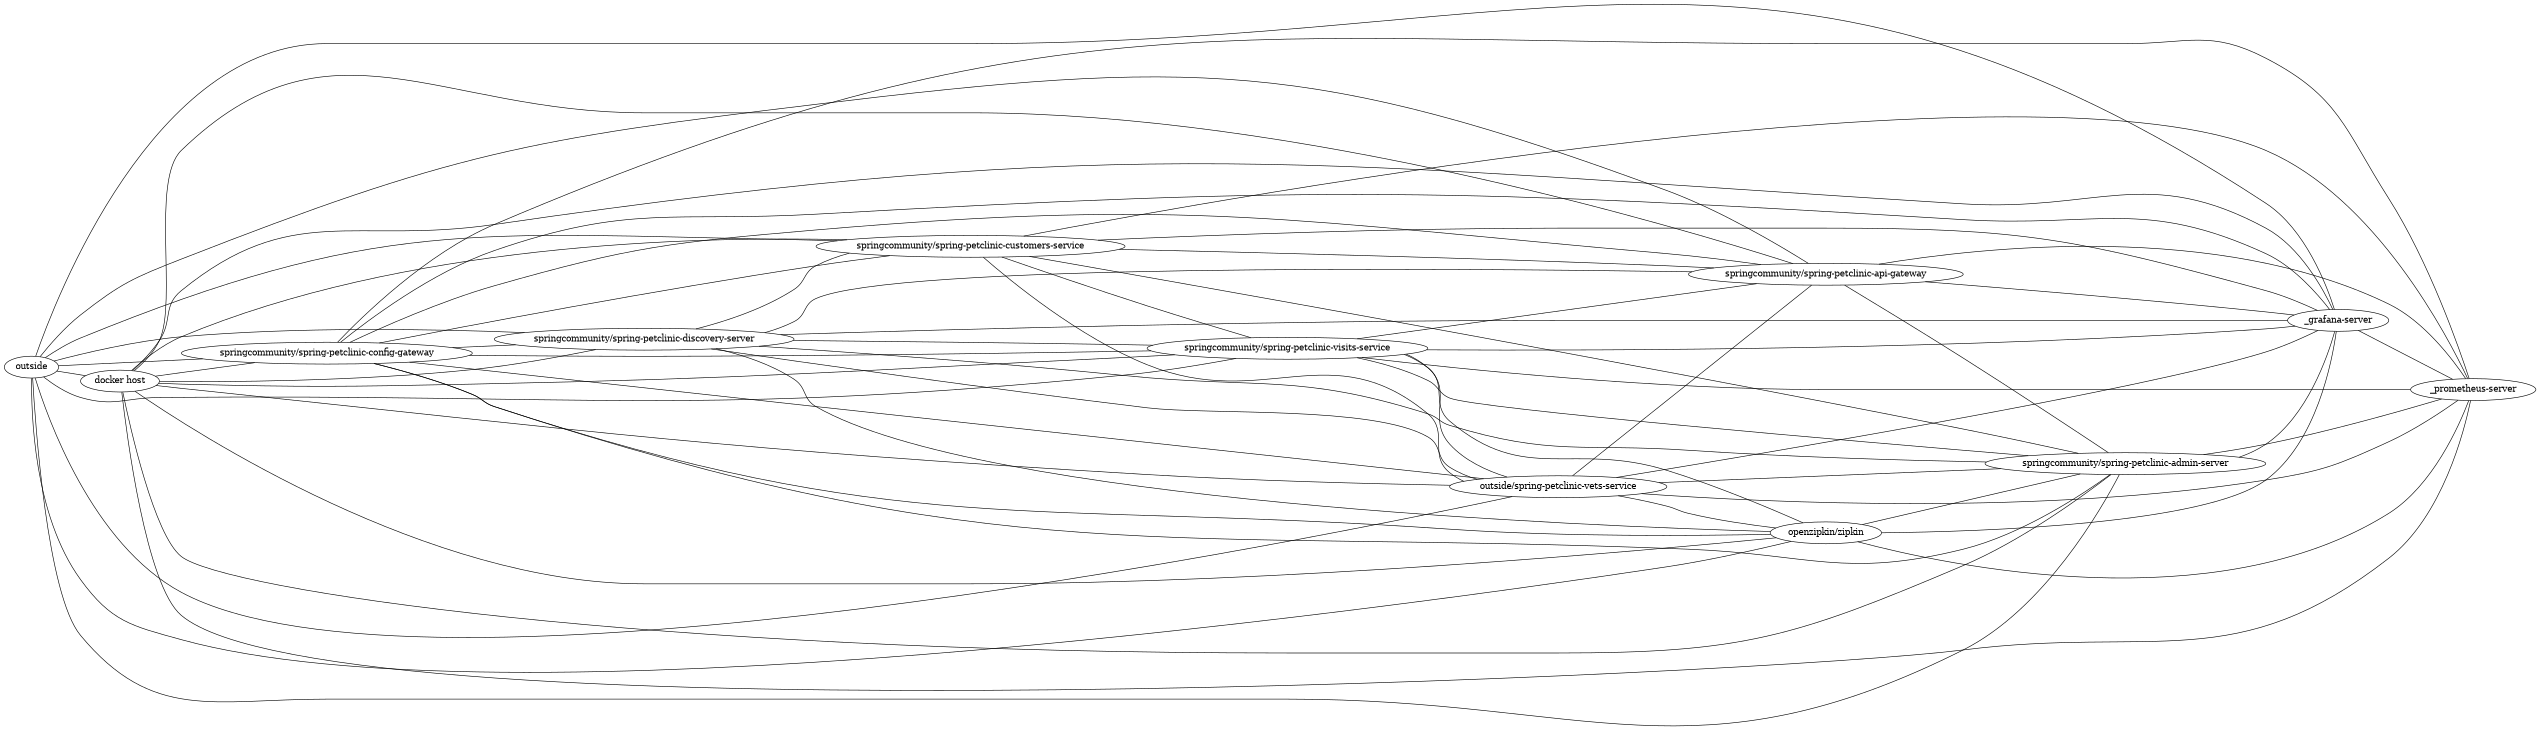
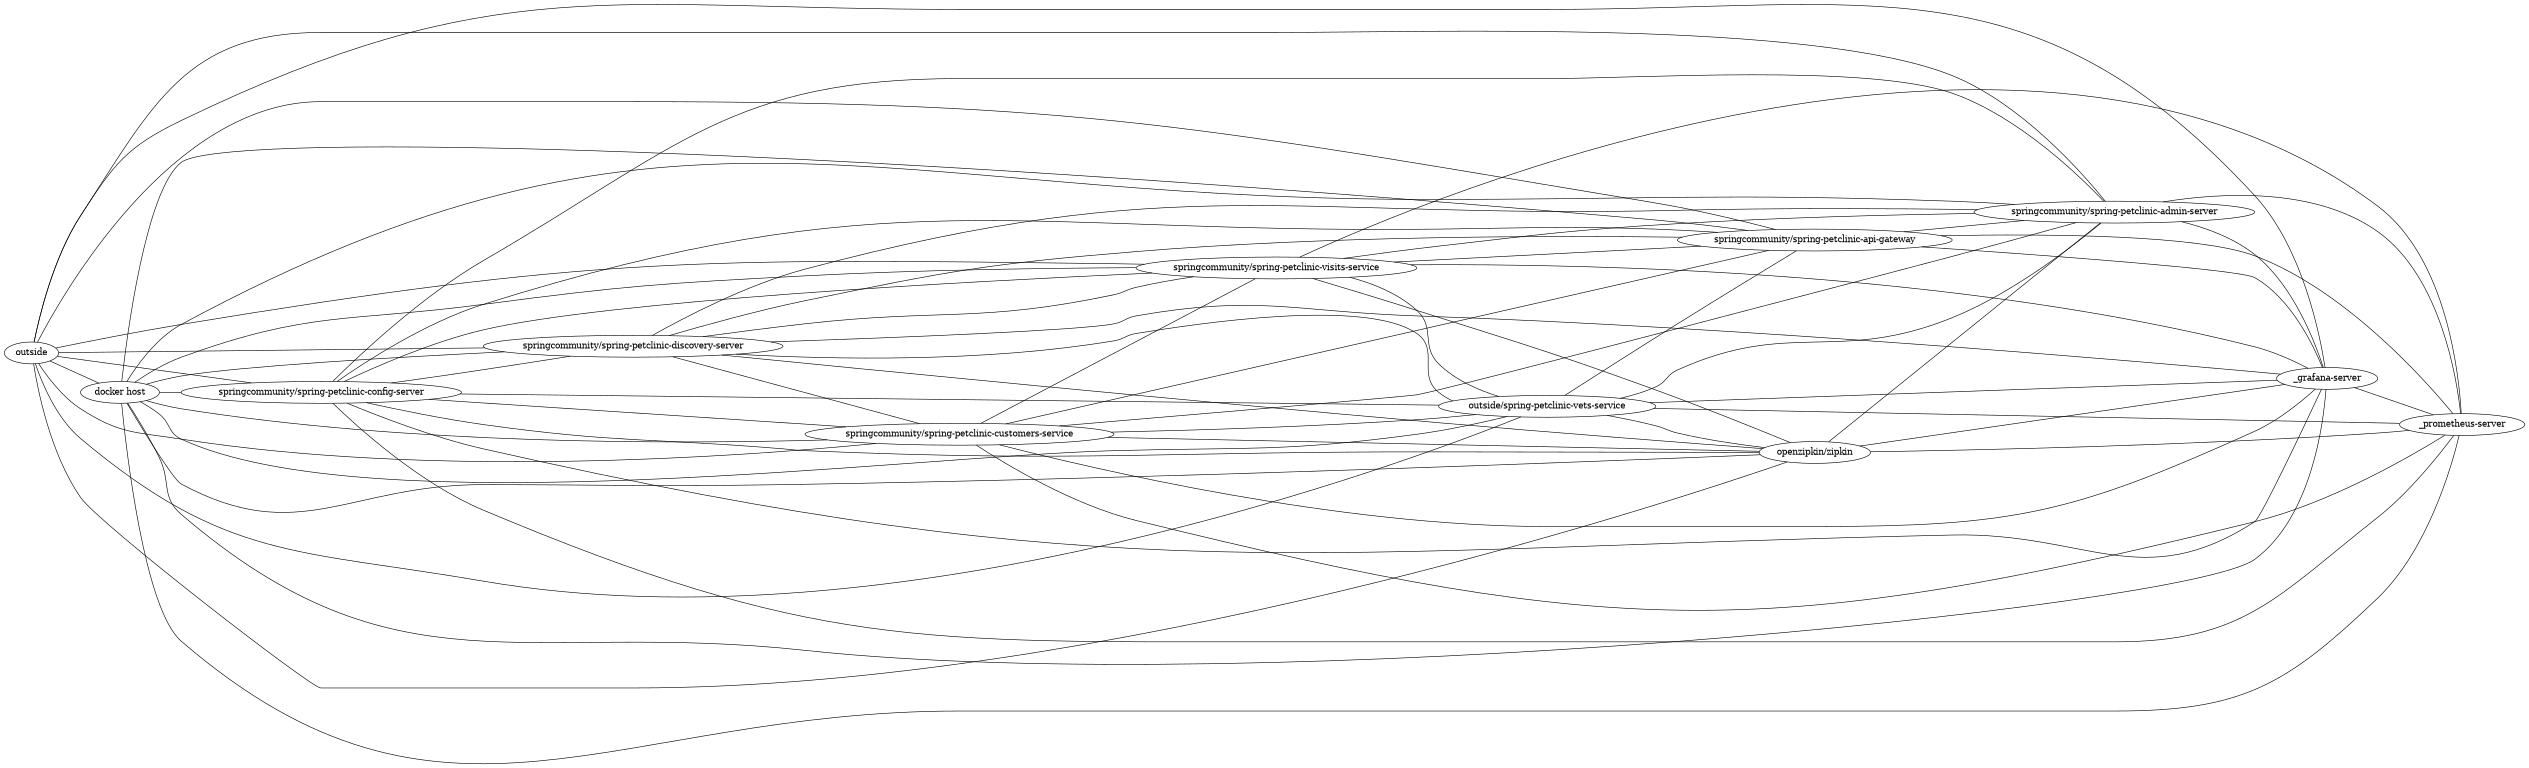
node "springcommunity/spring-petclinic-config-gateway": label "springcommunity/spring-petclinic-config-gateway" -> "springcommunity/spring-petclinic-config-server"
edge "springcommunity/spring-petclinic-customers-service" -- "openzipkin/zipkin": added
